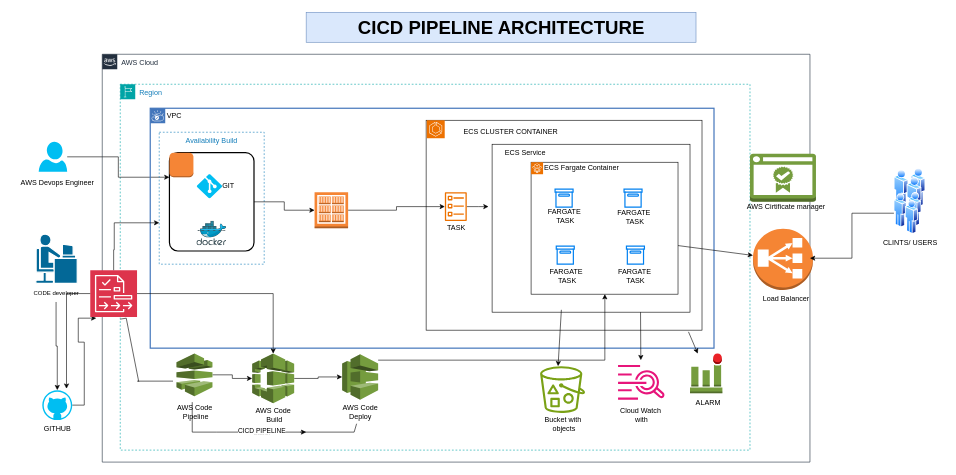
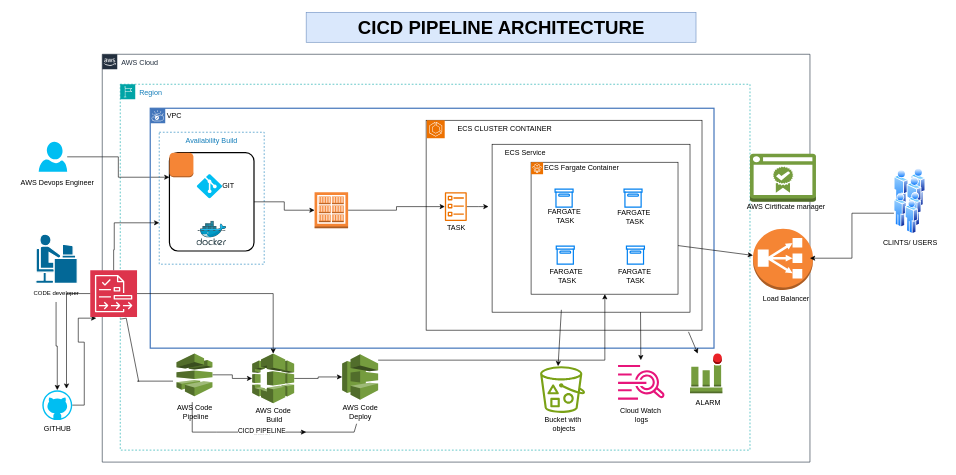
node "ECS CLUSTER CONTAINER": moved (511, 132) -> (505, 129)
node "Cloud Watch with": label "Cloud Watch with" -> "Cloud Watch logs"
